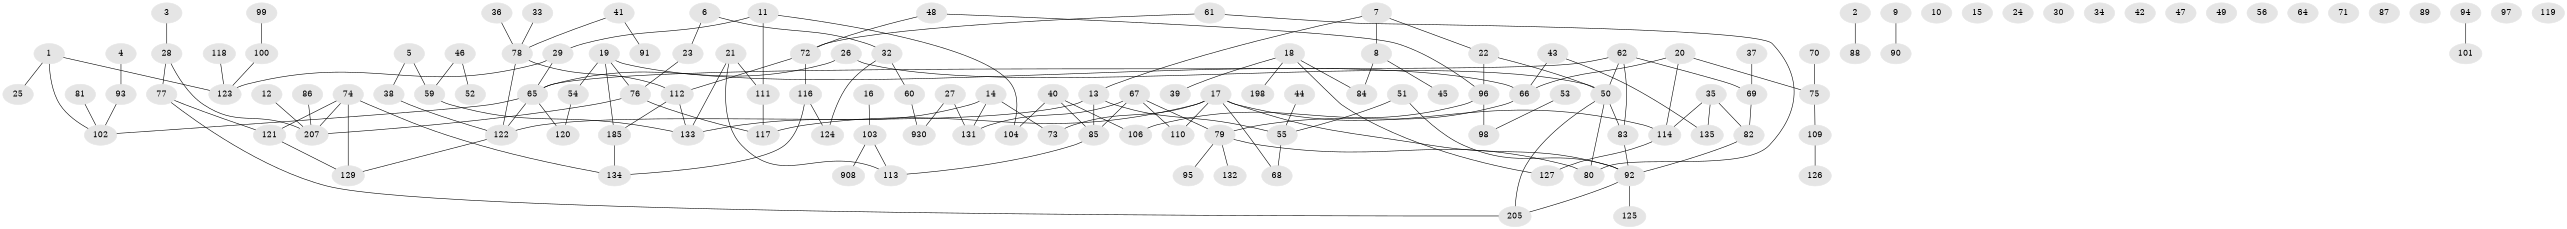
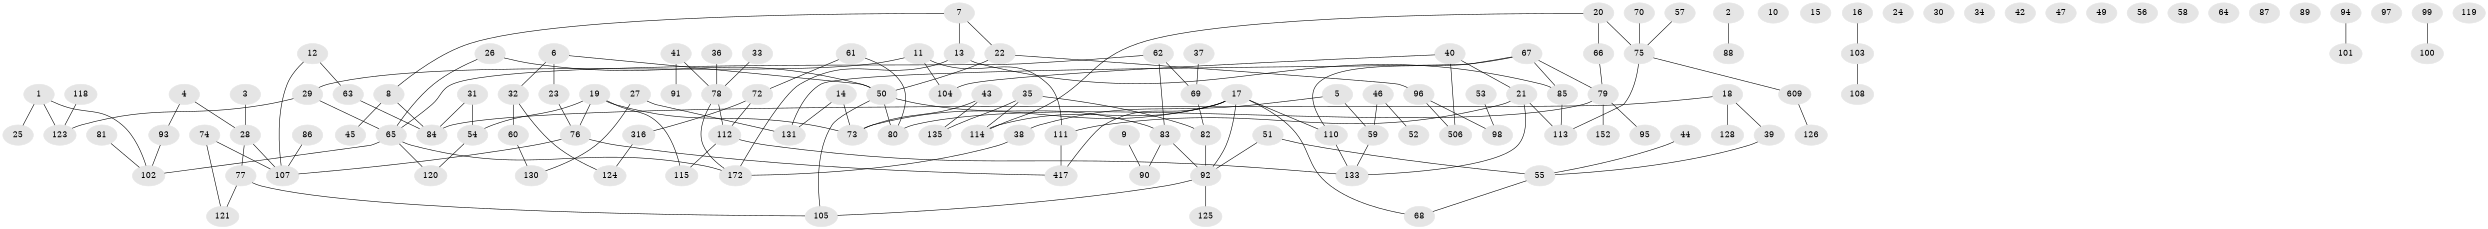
node "48": removed
node "57": added
node "58": added
node "71": removed
edge "19" -- "66": now "19" -- "73"
edge "100" -- "123": removed
edge "43" -- "66": now "43" -- "73"
edge "62" -- "50": now "6" -- "50"
node "63": added
node "31": added
node "116": label "116" -> "316"
node "198": label "198" -> "128"
edge "4" -- "28": added
edge "40" -- "85": now "40" -- "21"
edge "13" -- "55": now "39" -- "55"
edge "14" -- "133": now "110" -- "133"
node "207": label "207" -> "107"
node "122": label "122" -> "172"
node "185": label "185" -> "115"
node "117": label "117" -> "417"
node "930": label "930" -> "130"
node "106": label "106" -> "506"
node "109": label "109" -> "609"
edge "103" -- "113": now "75" -- "113"
edge "83" -- "90": added
node "129": removed
node "134": removed
node "908": label "908" -> "108"
node "132": label "132" -> "152"
node "127": removed
node "205": label "205" -> "105"
